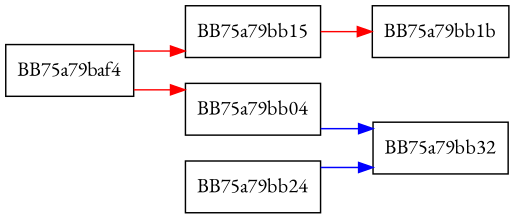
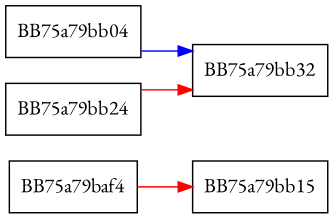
node "BB75a79bb1b": removed
edge "BB75a79baf4" -> "BB75a79bb04": removed
edge "BB75a79bb24" -> "BB75a79bb32": color blue -> red
